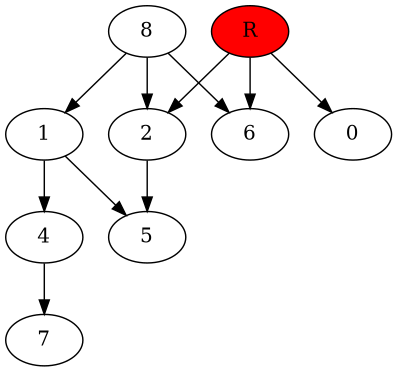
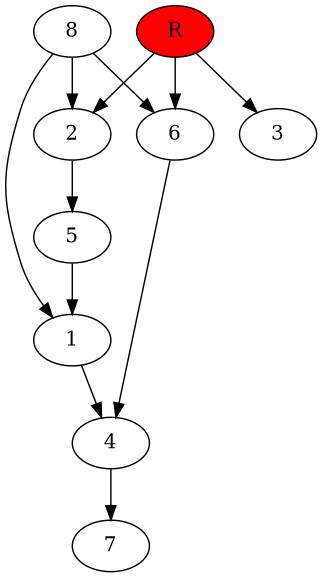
node "0": label "0" -> "3"
edge "1" -> "5": reversed
edge "6" -> "4": added
